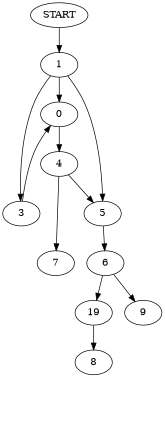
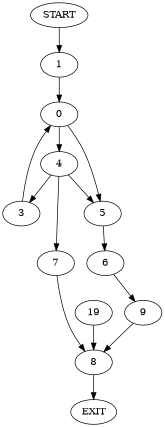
edge "1" -> "3": now "4" -> "3"
edge "1" -> "5": now "0" -> "5"
edge "6" -> "19": removed
edge "7" -> "8": added
edge "9" -> "8": added
node "EXIT": added
